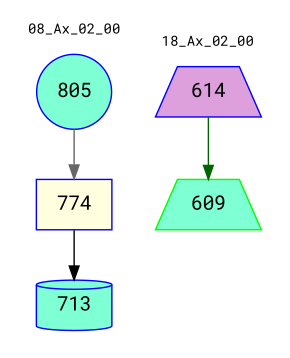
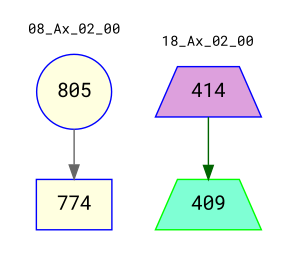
node "805": fillcolor aquamarine -> lightyellow
node "614": label "614" -> "414"
node "609": label "609" -> "409"
node "713": removed
